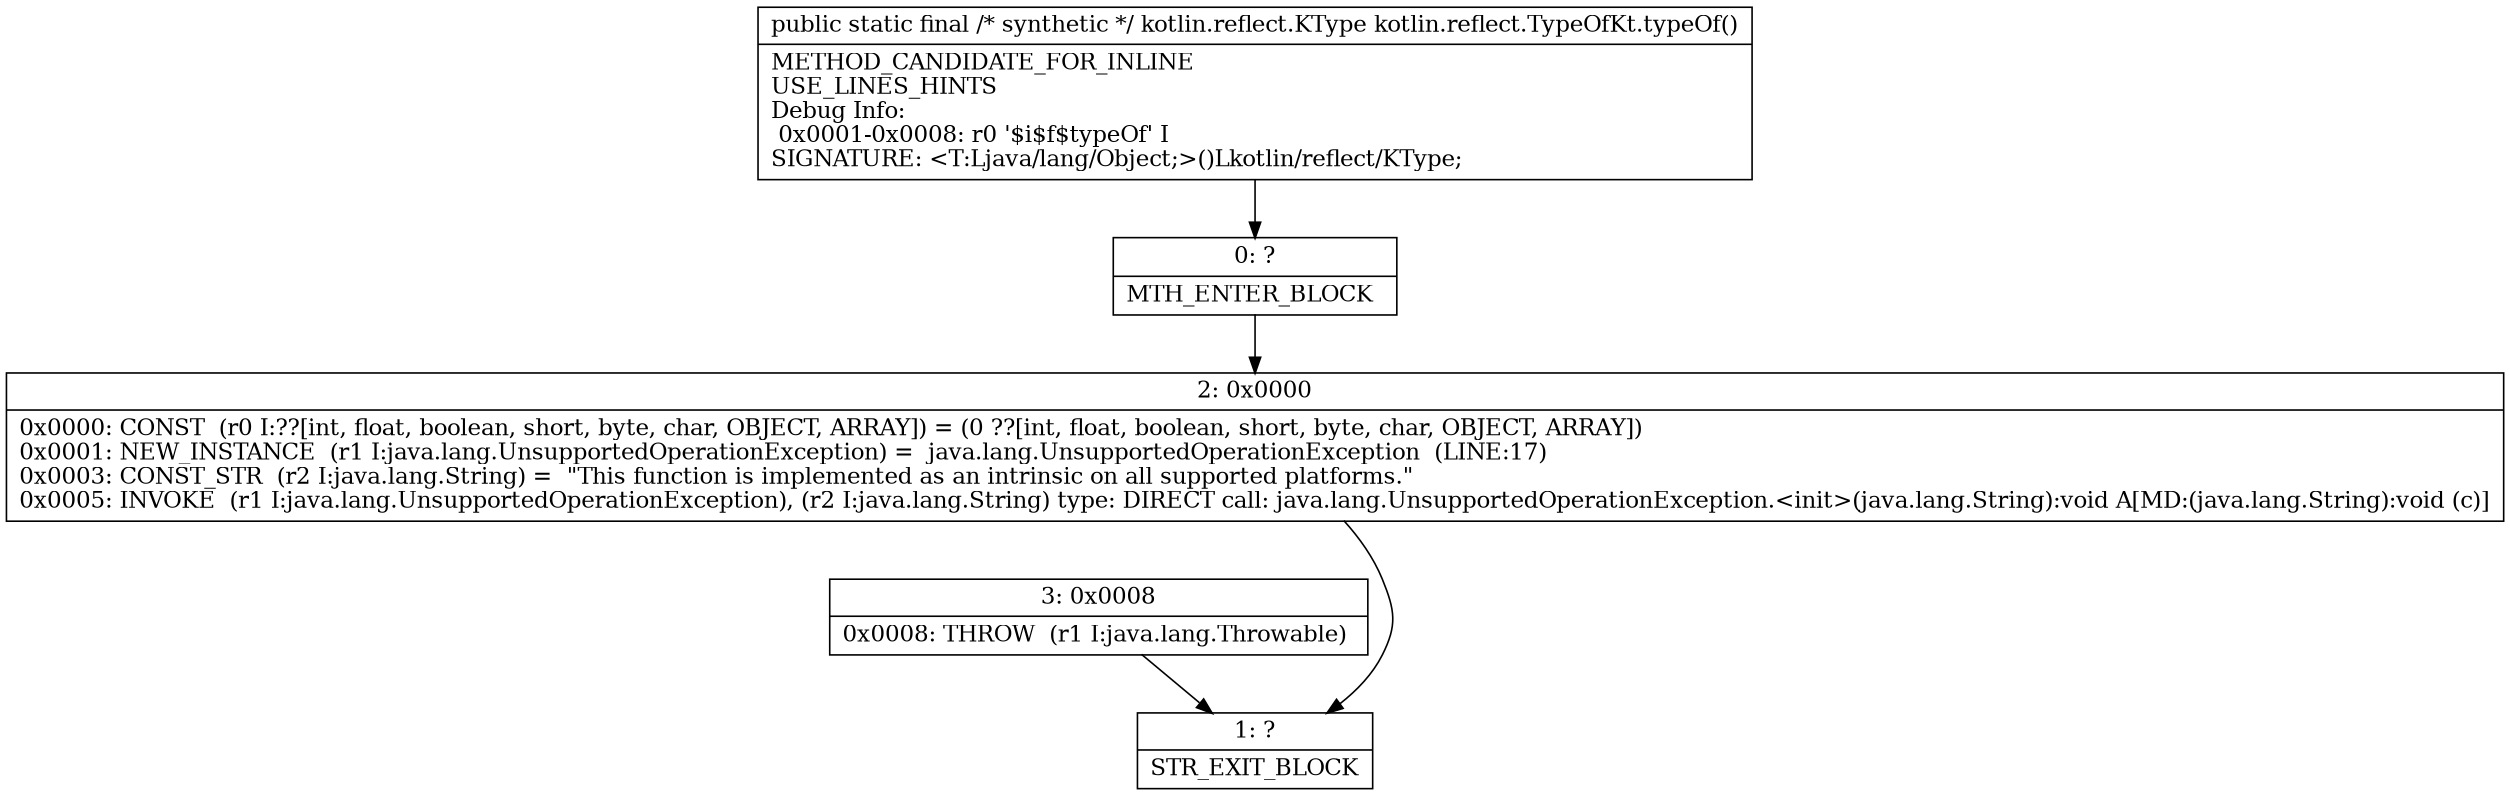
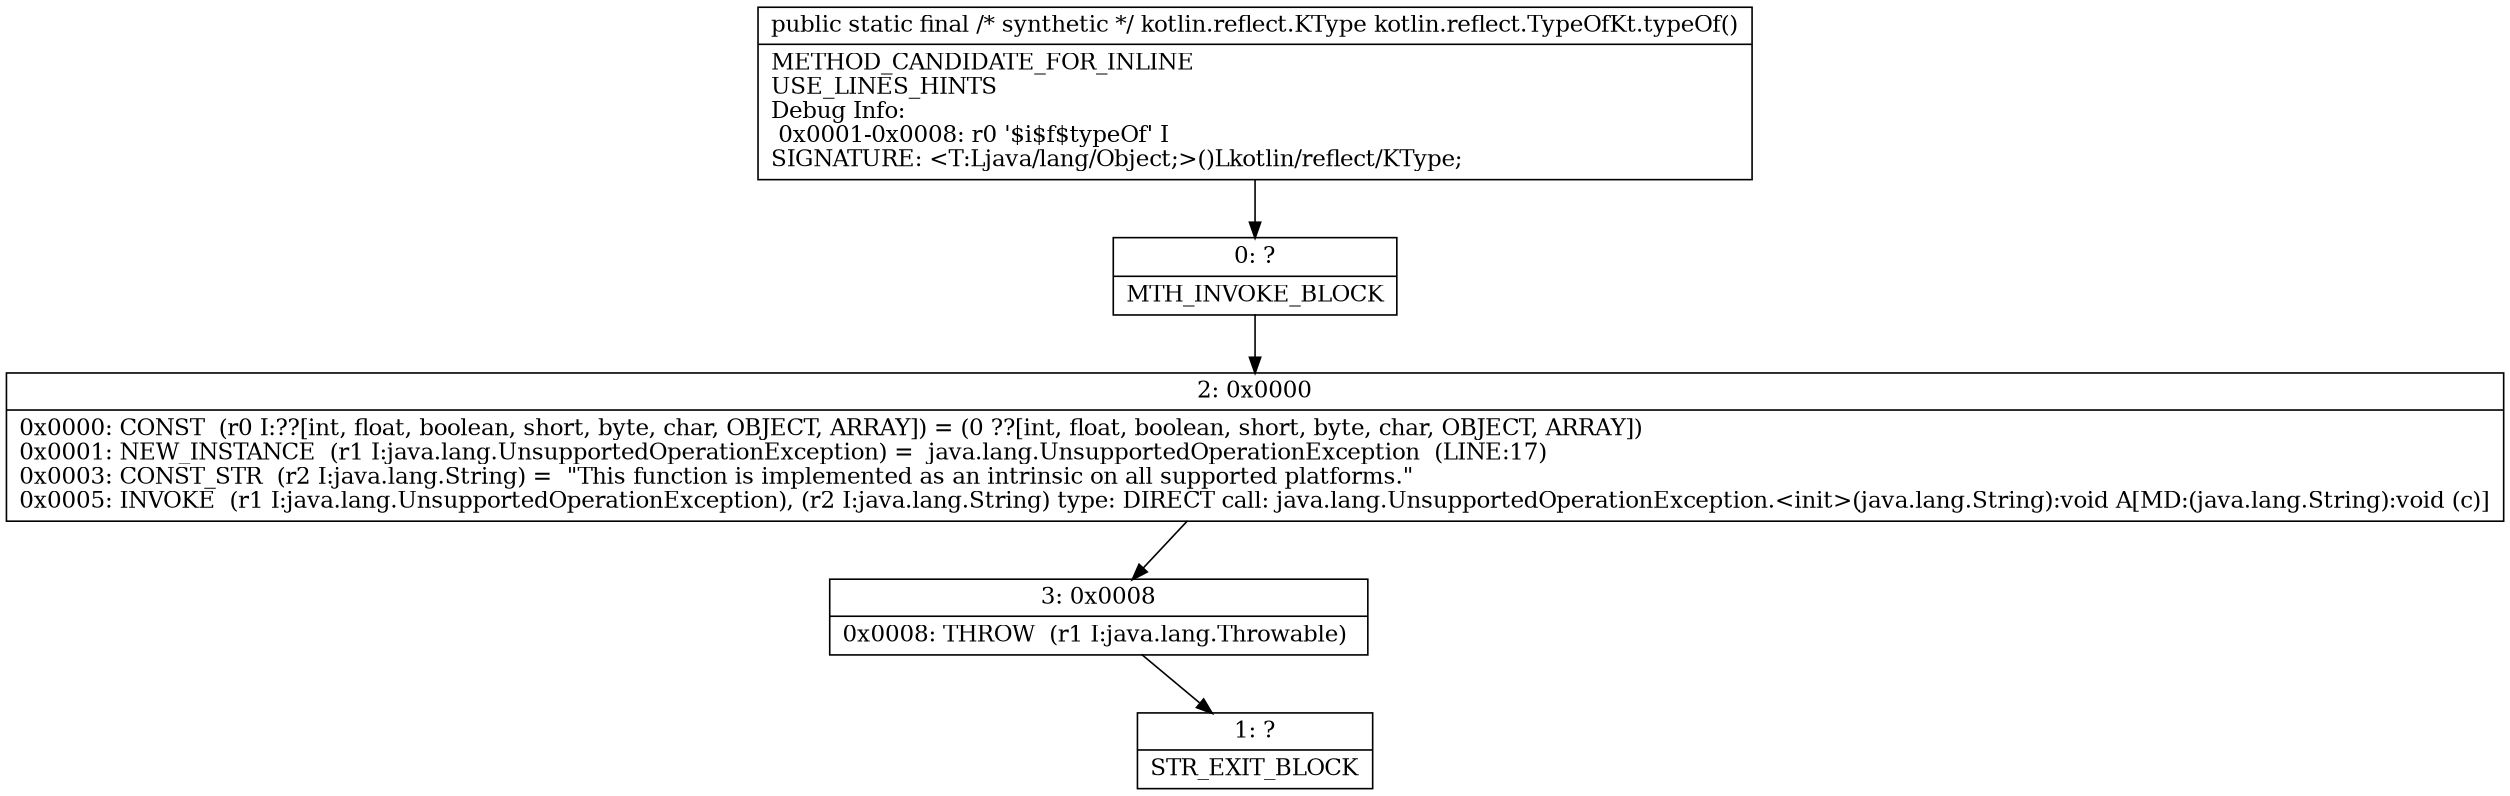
node "0: ?": text "MTH_ENTER_BLOCK" -> "MTH_INVOKE_BLOCK"
edge "2: 0x0000" -> "1: ?": now "2: 0x0000" -> "3: 0x0008"
